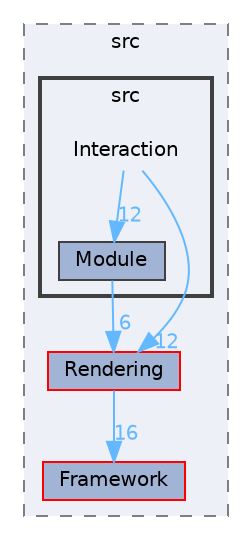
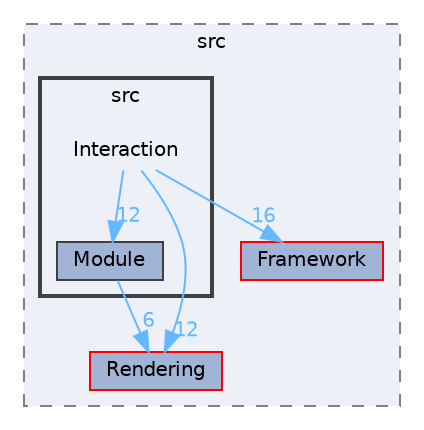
edge "Rendering" -> "Framework": now "Interaction" -> "Framework"
